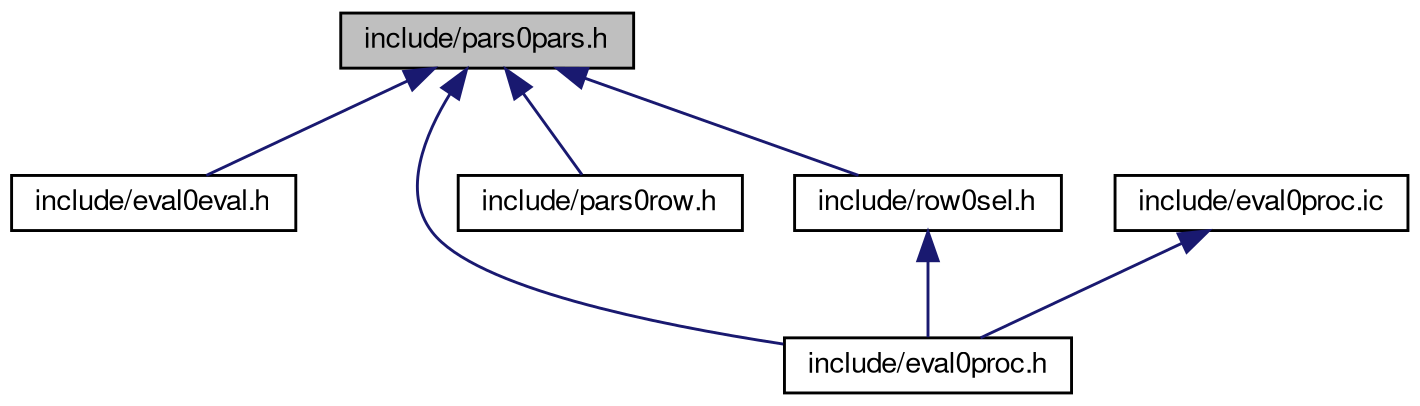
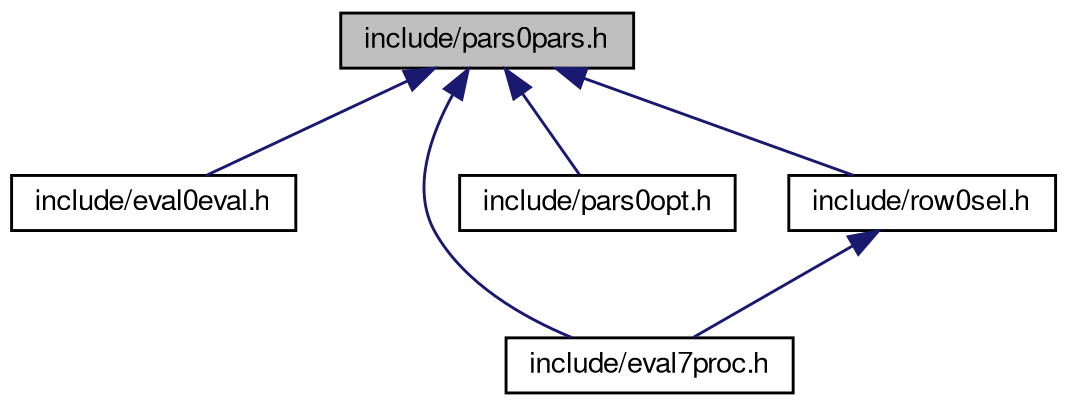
node "include/pars0row.h": label "include/pars0row.h" -> "include/pars0opt.h"
node "include/eval0proc.ic": removed
node "include/eval0proc.h": label "include/eval0proc.h" -> "include/eval7proc.h"
